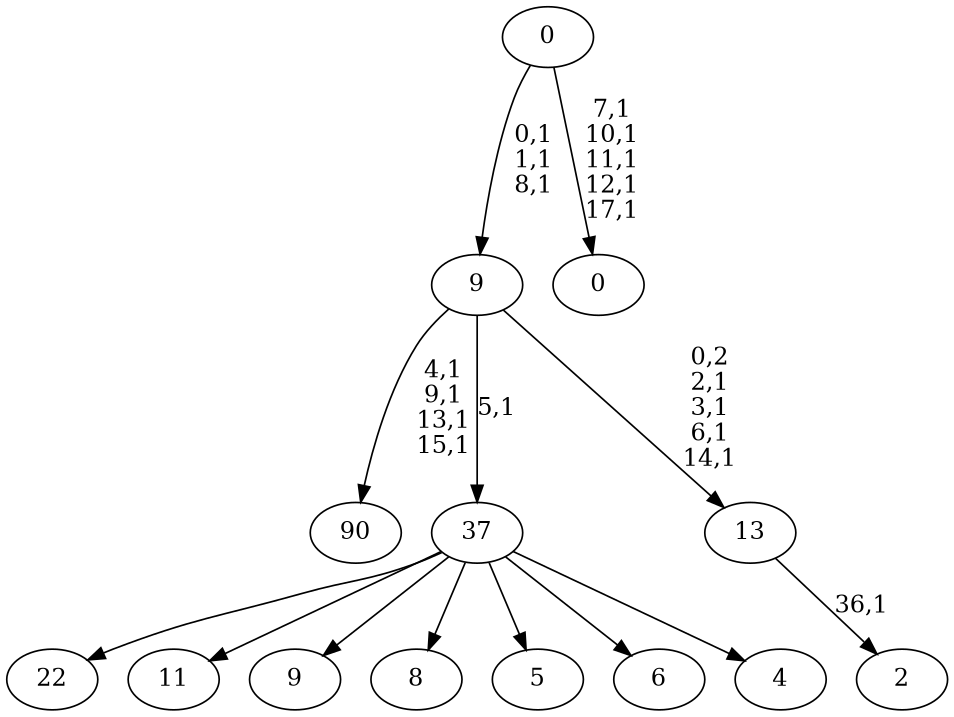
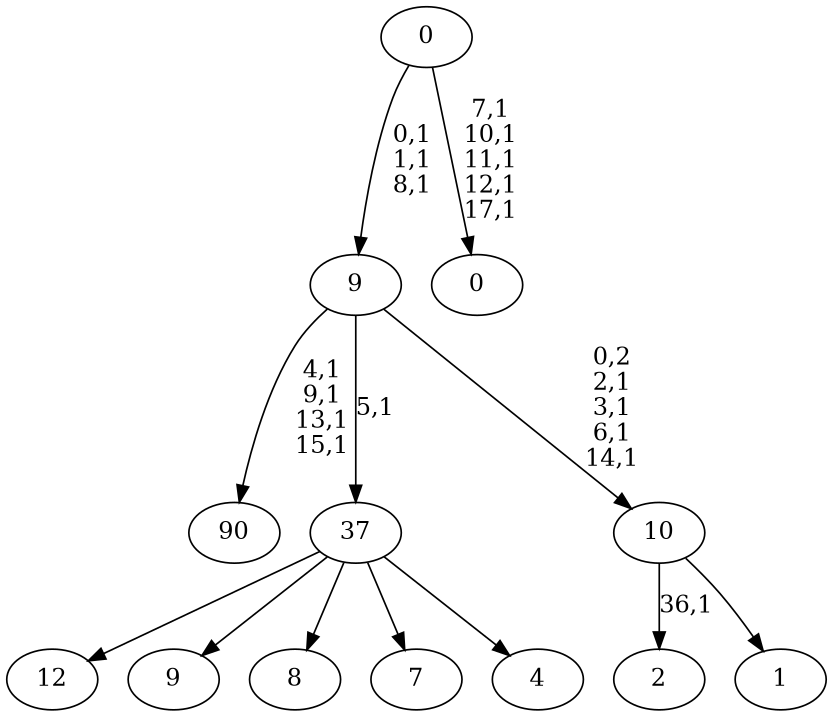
node "13": label "13" -> "10"
node "22": label "22" -> "12"
node "11": removed
node "5": label "5" -> "7"
node "6": removed
node "1": added
